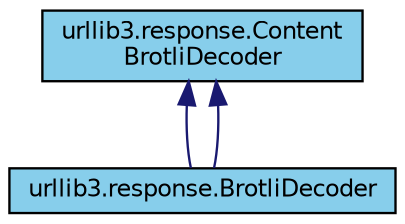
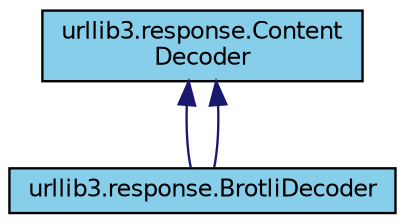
node "urllib3.response.Content BrotliDecoder": label "urllib3.response.Content BrotliDecoder" -> "urllib3.response.Content Decoder"
